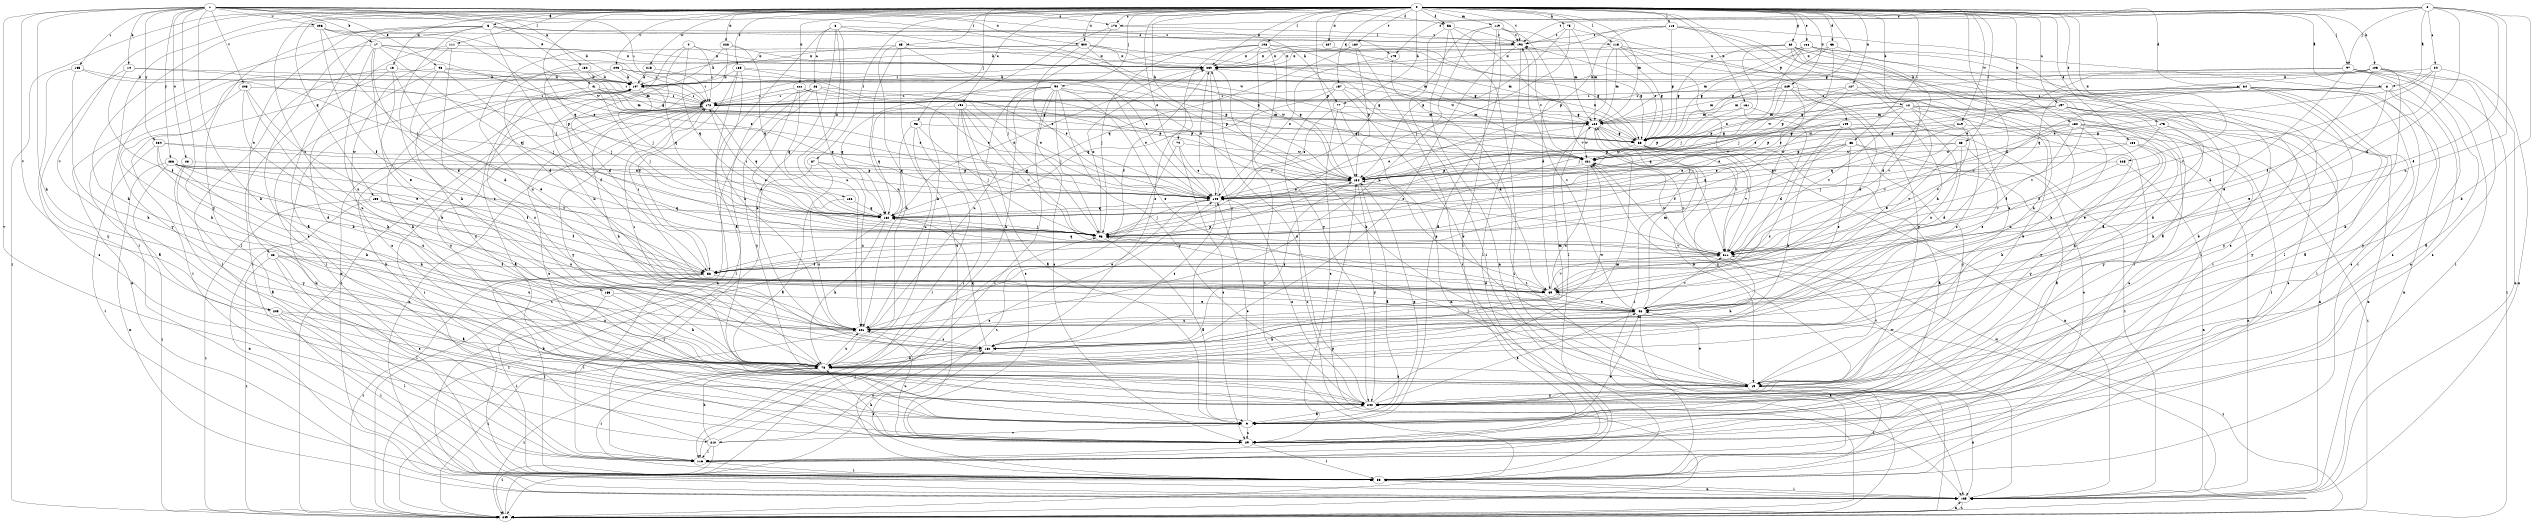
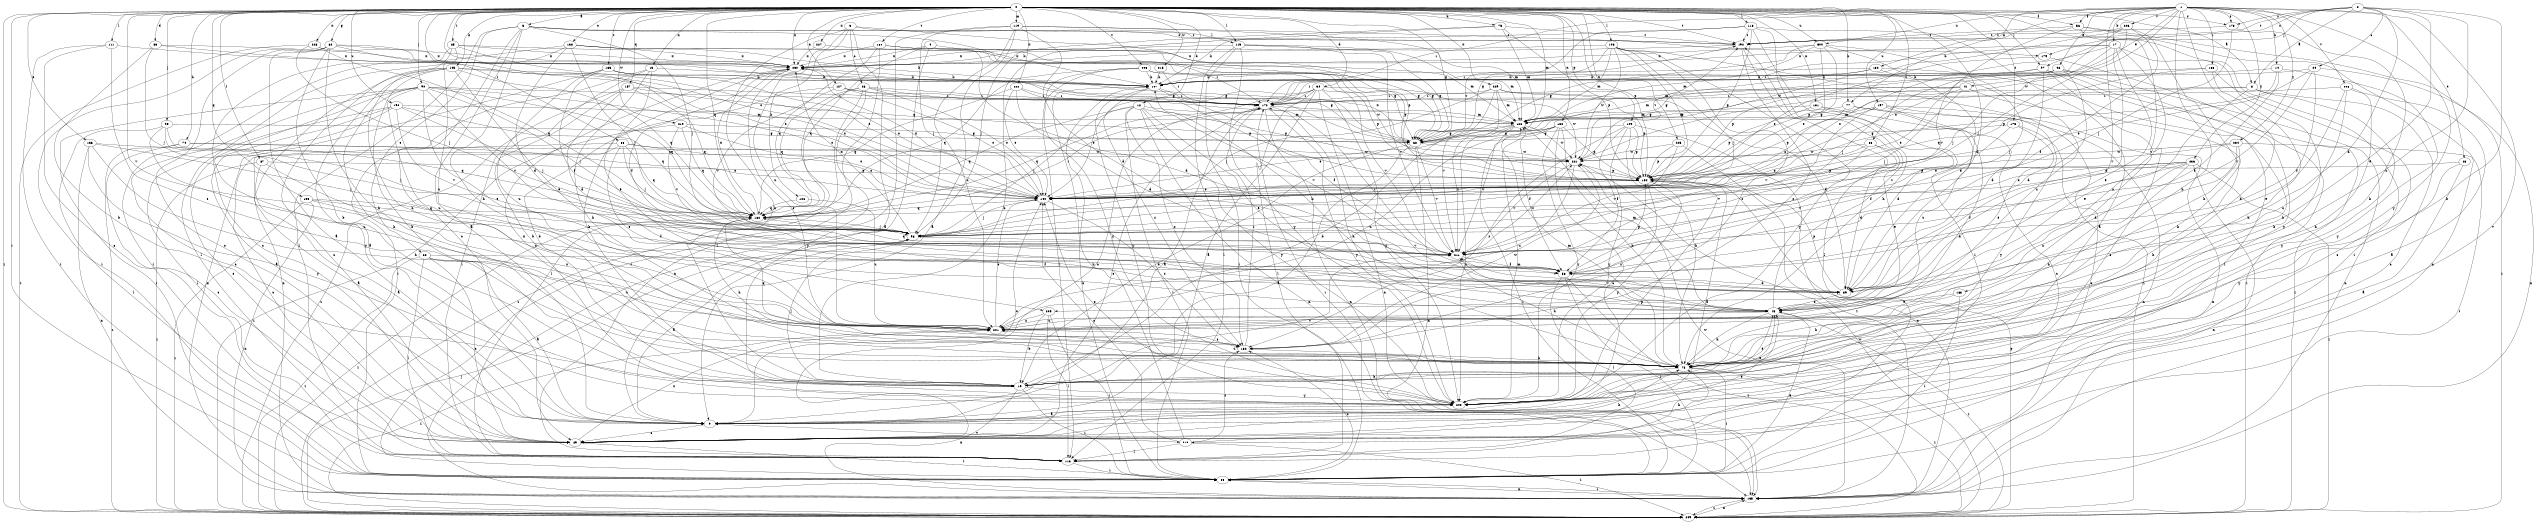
edge "197" -> "221": now "225" -> "221"
